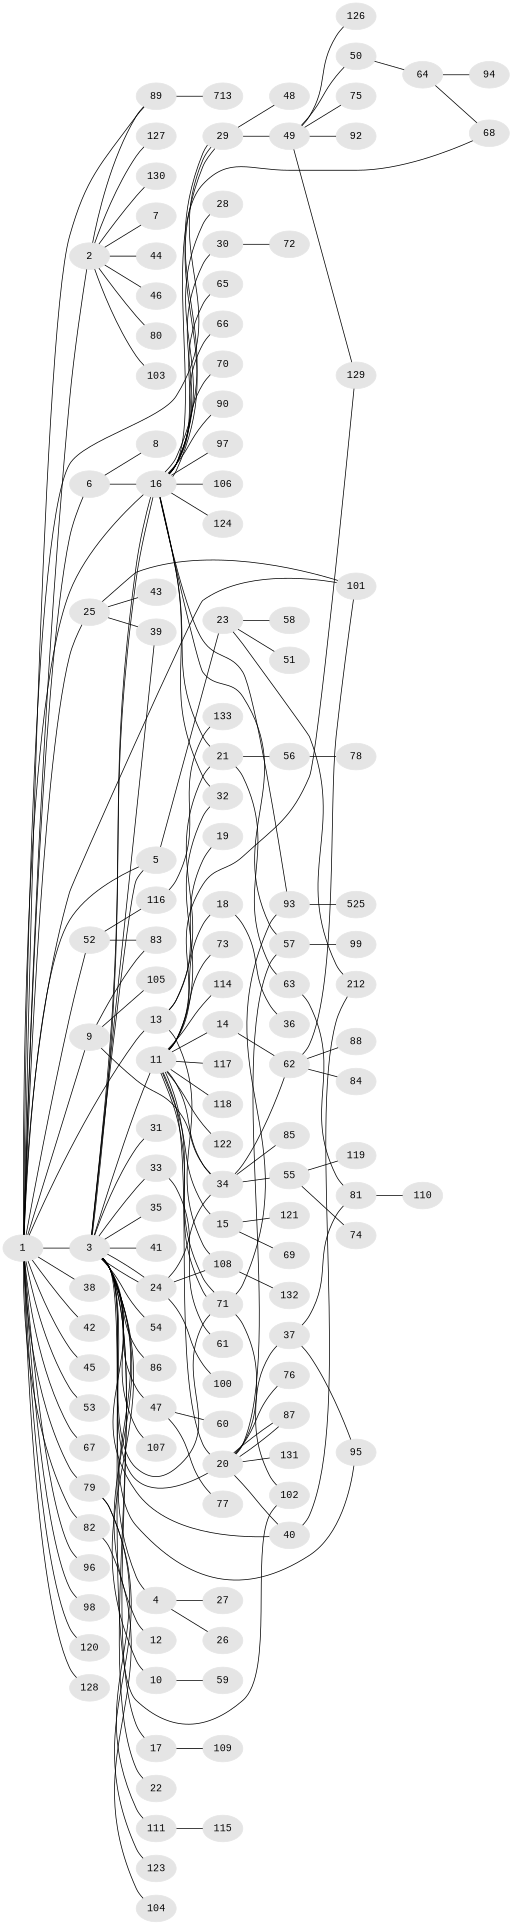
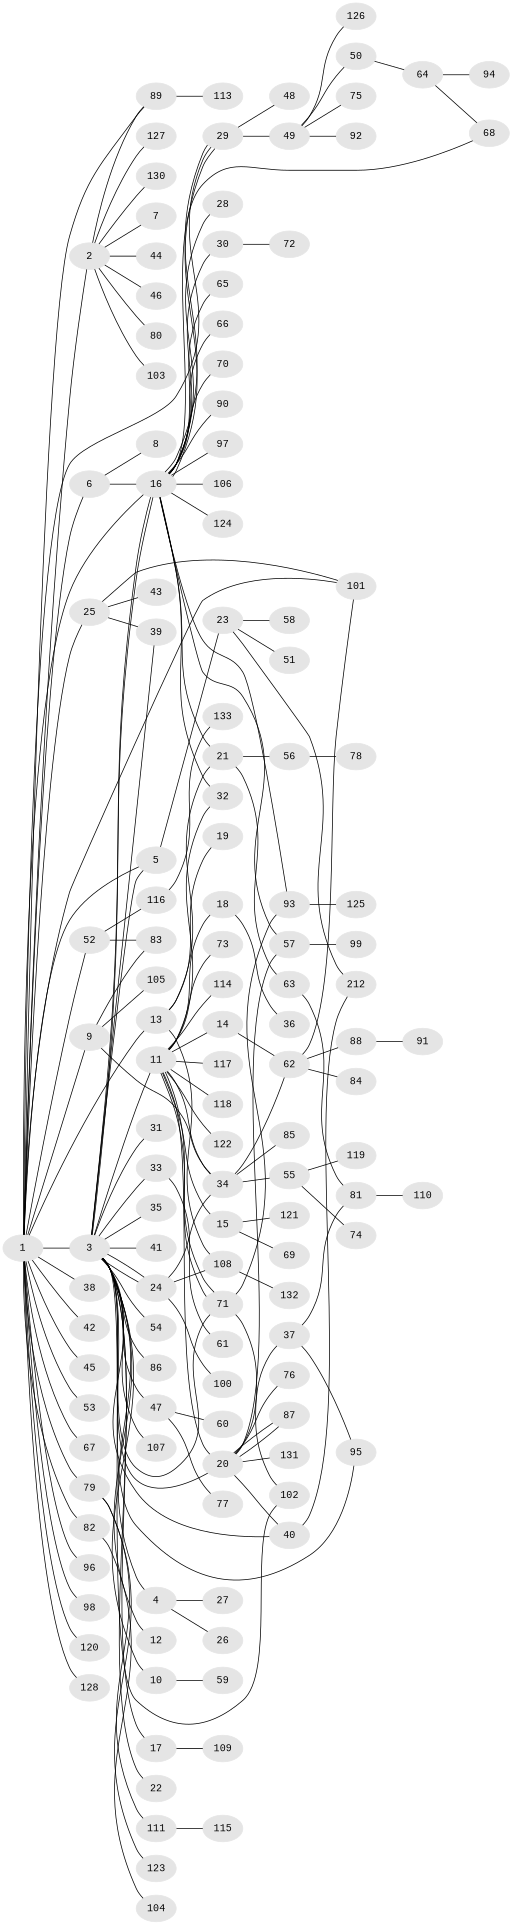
node "713": label "713" -> "113"
node "129": removed
node "525": label "525" -> "125"
node "91": added
